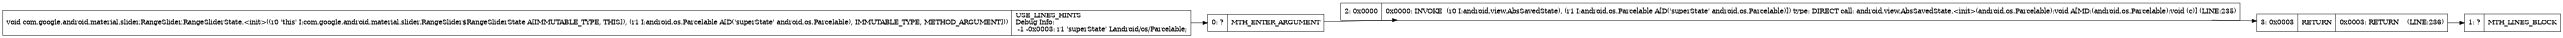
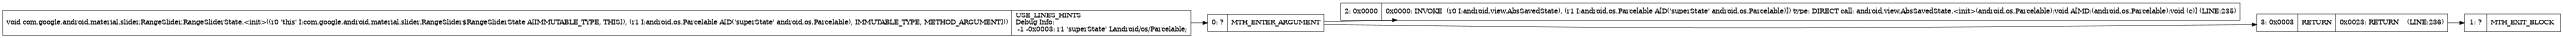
edge "2: 0x0000" -> "3: 0x0003": now "0: ?" -> "3: 0x0003"
node "3: 0x0003": text "0x0003: RETURN    (LINE:236)" -> "0x0023: RETURN    (LINE:236)"
node "1: ?": text "MTH_LINES_BLOCK" -> "MTH_EXIT_BLOCK"
